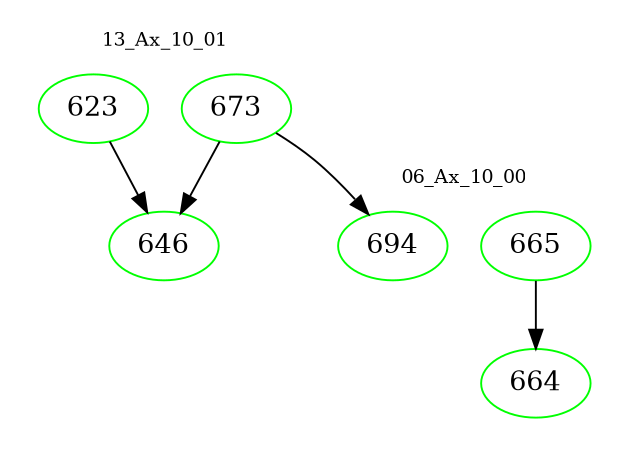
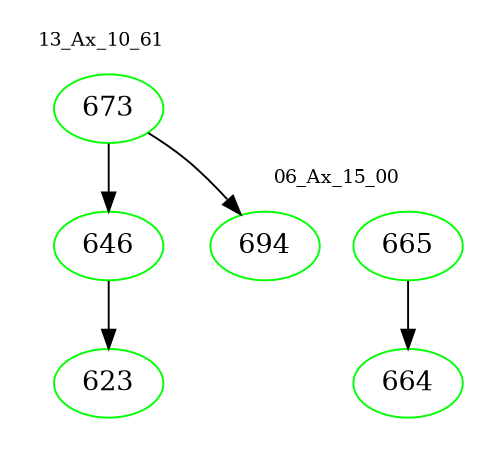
cluster "13_Ax_10_01": label "13_Ax_10_01" -> "13_Ax_10_61"
edge "623" -> "646": reversed
cluster "06_Ax_10_00": label "06_Ax_10_00" -> "06_Ax_15_00"
